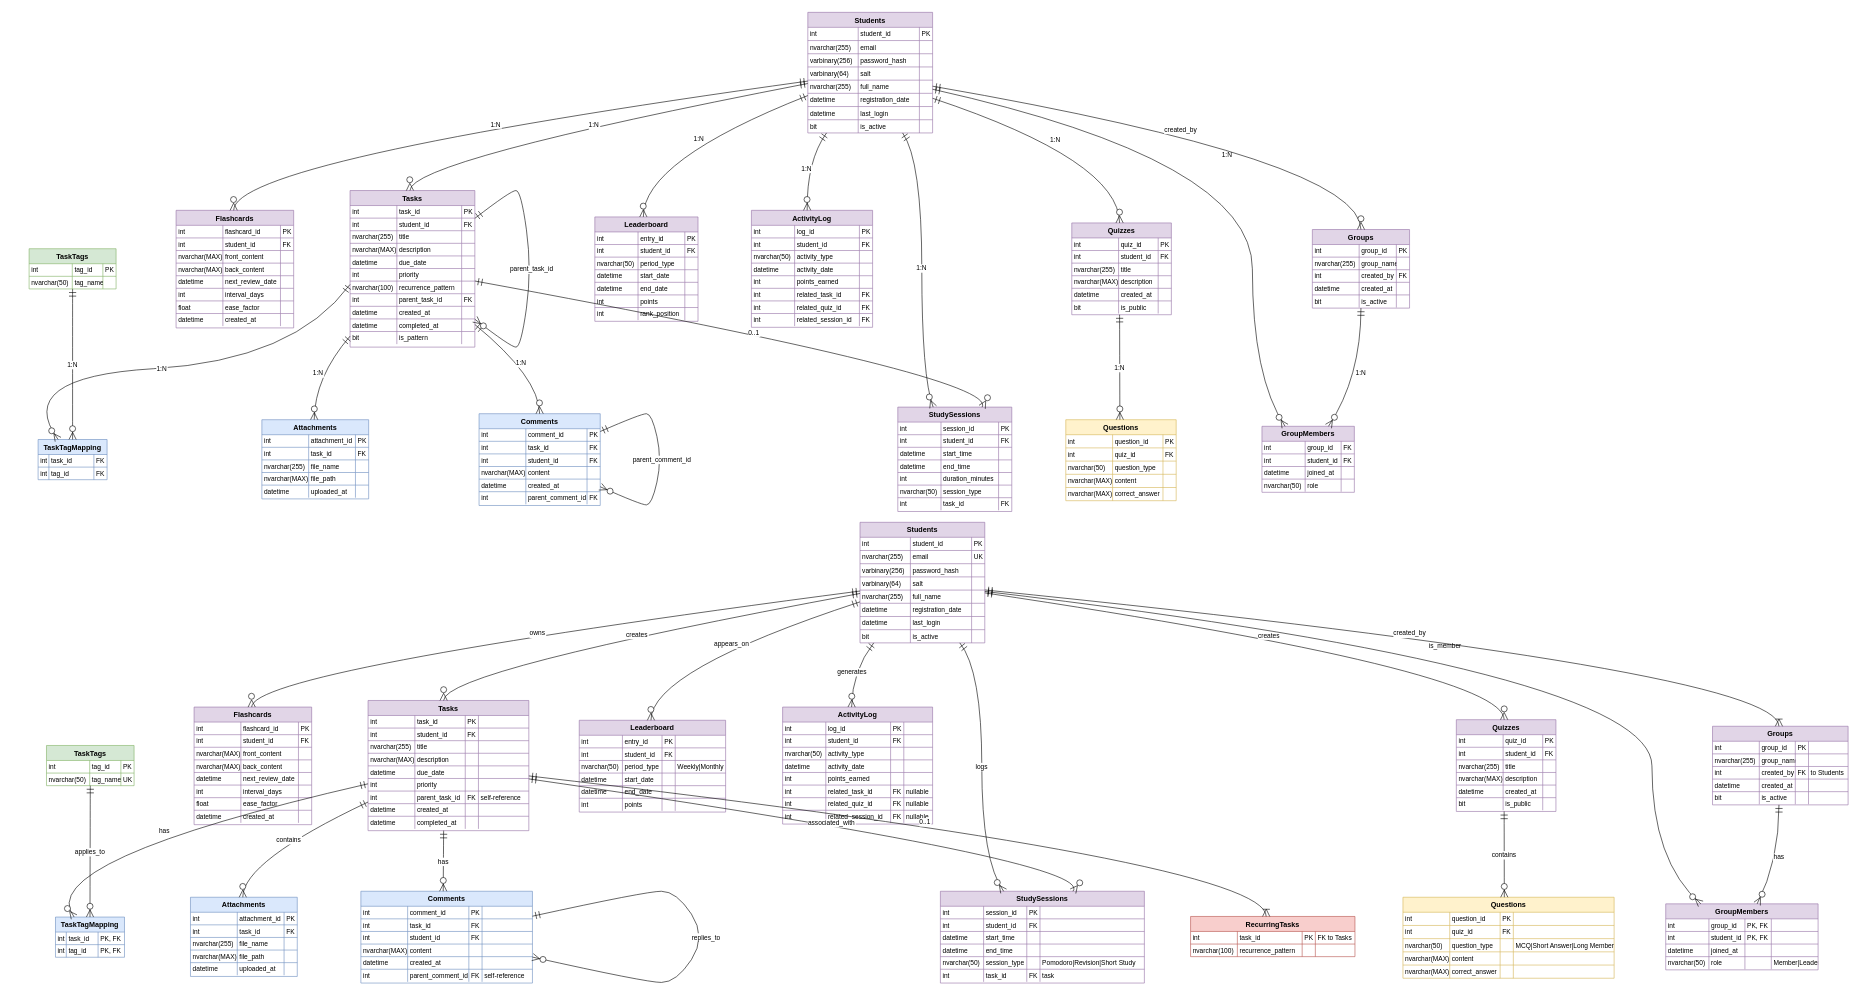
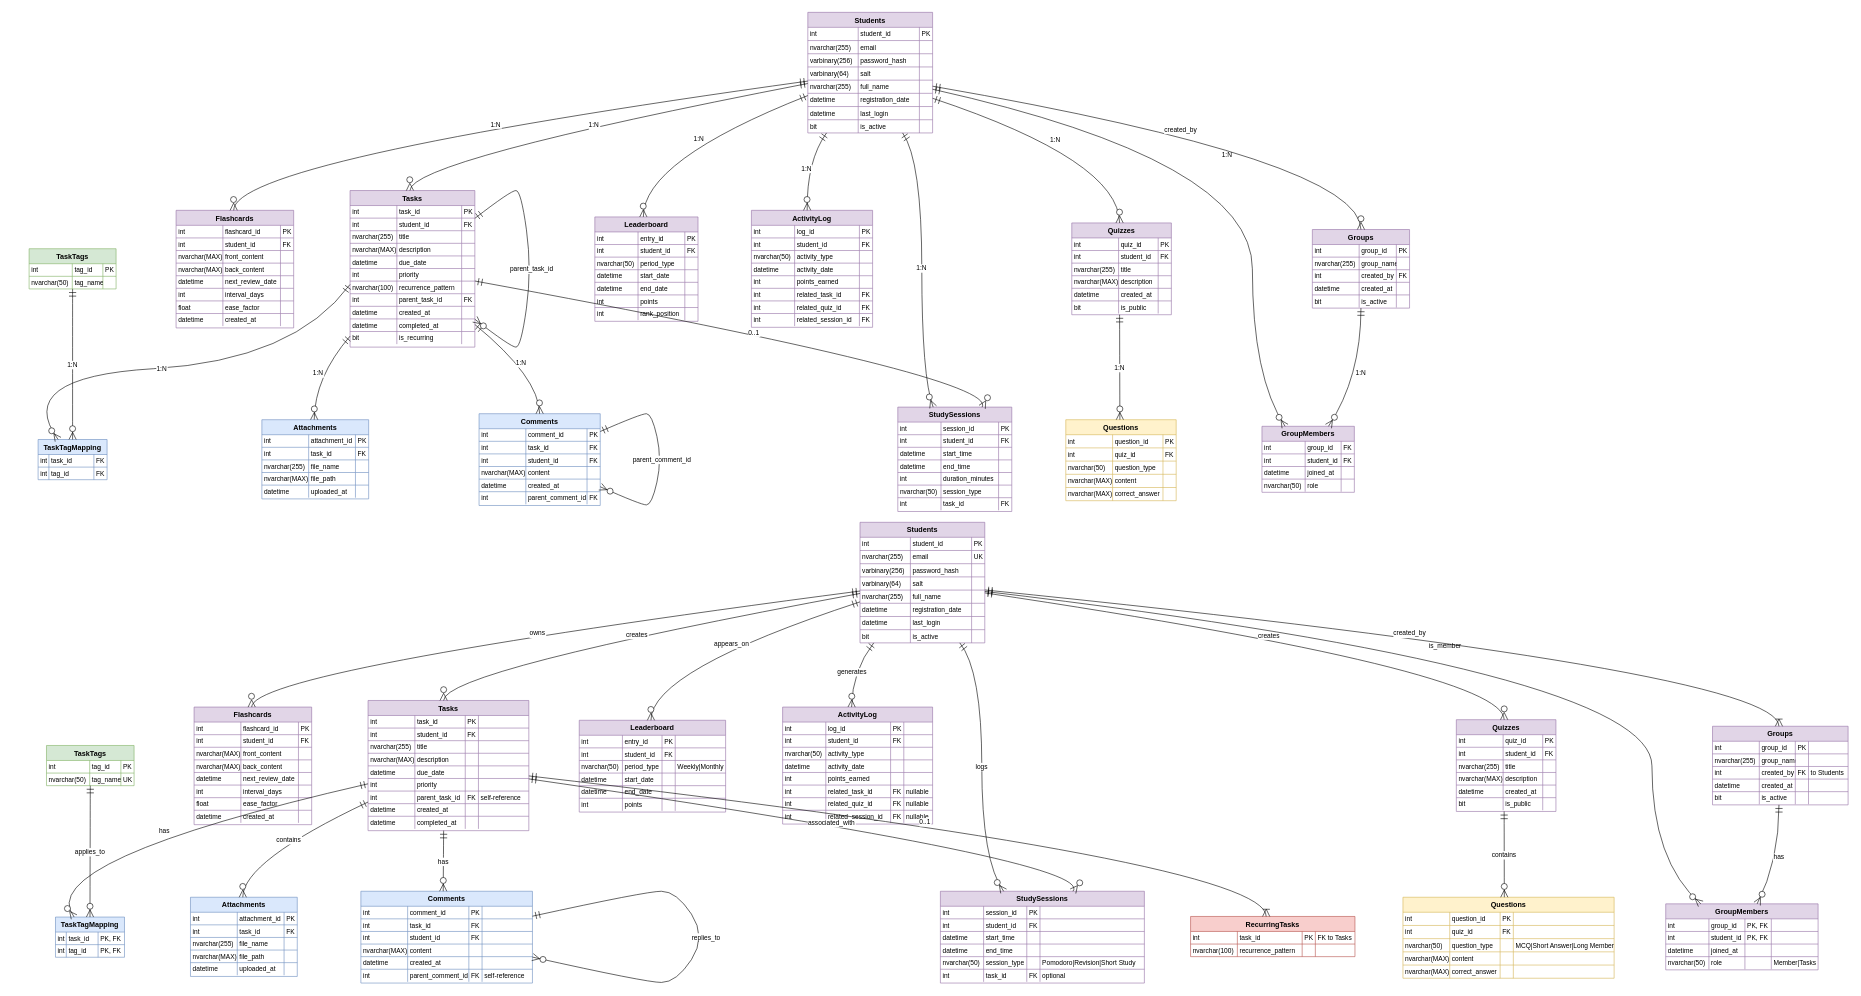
node "is_pattern": label "is_pattern" -> "is_recurring"
node "Member|Leader": label "Member|Leader" -> "Member|Tasks"
node "task": label "task" -> "optional"
